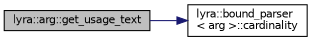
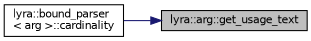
edge "lyra::arg::get_usage_text" -> "lyra::bound_parser < arg >::cardinality": reversed
